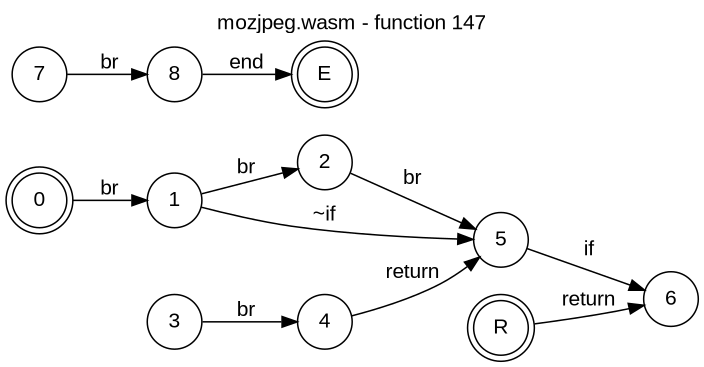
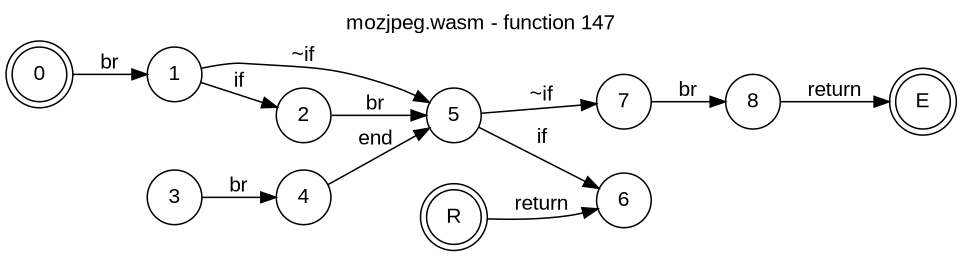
edge "8" -> "E": label "end" -> "return"
edge "5" -> "7": added, label "~if"
edge "1" -> "2": label "br" -> "if"
edge "4" -> "5": label "return" -> "end"
